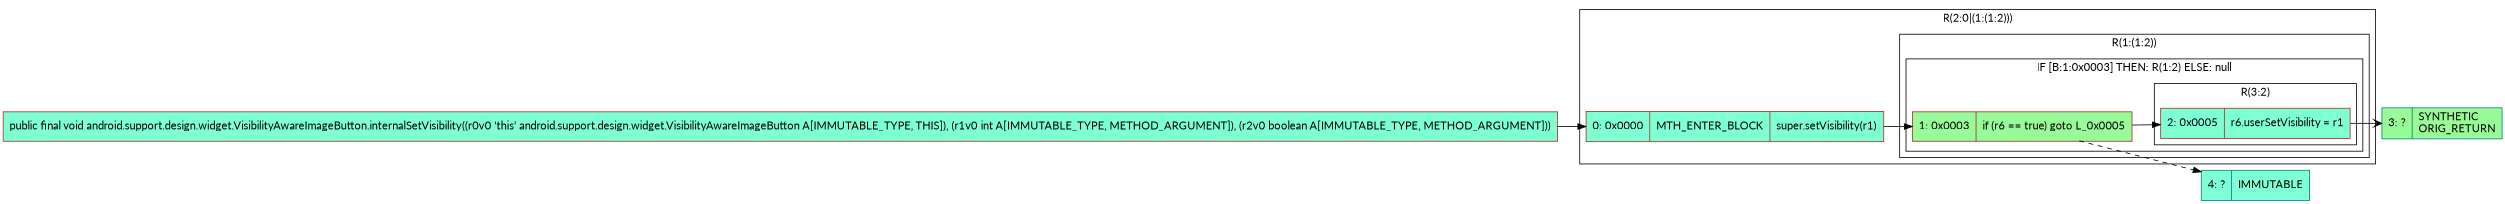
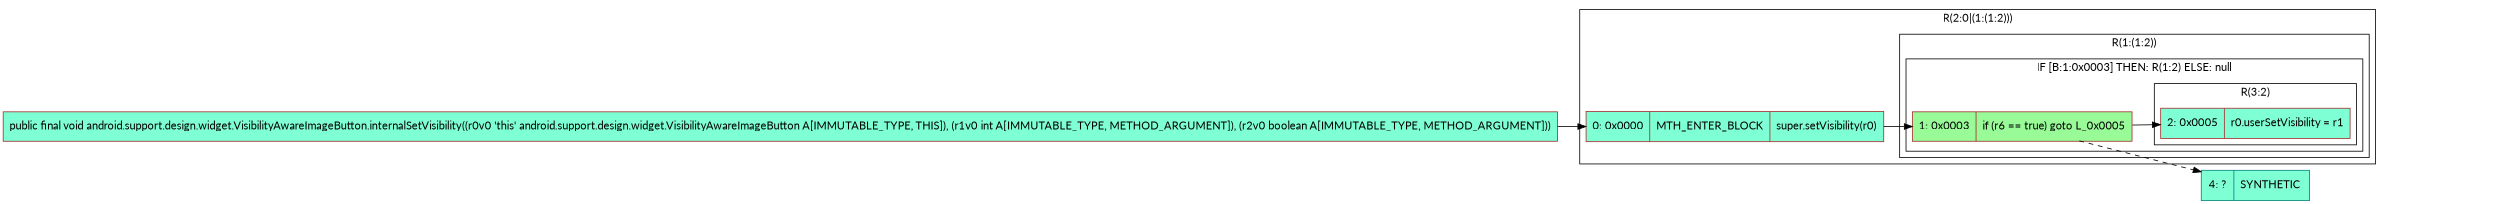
node "2: 0x0005": text "r6.userSetVisibility = r1" -> "r0.userSetVisibility = r1"
node "3: ?": removed
node "0: 0x0000": text "super.setVisibility(r1)" -> "super.setVisibility(r0)"
node "4: ?": text "IMMUTABLE" -> "SYNTHETIC"
